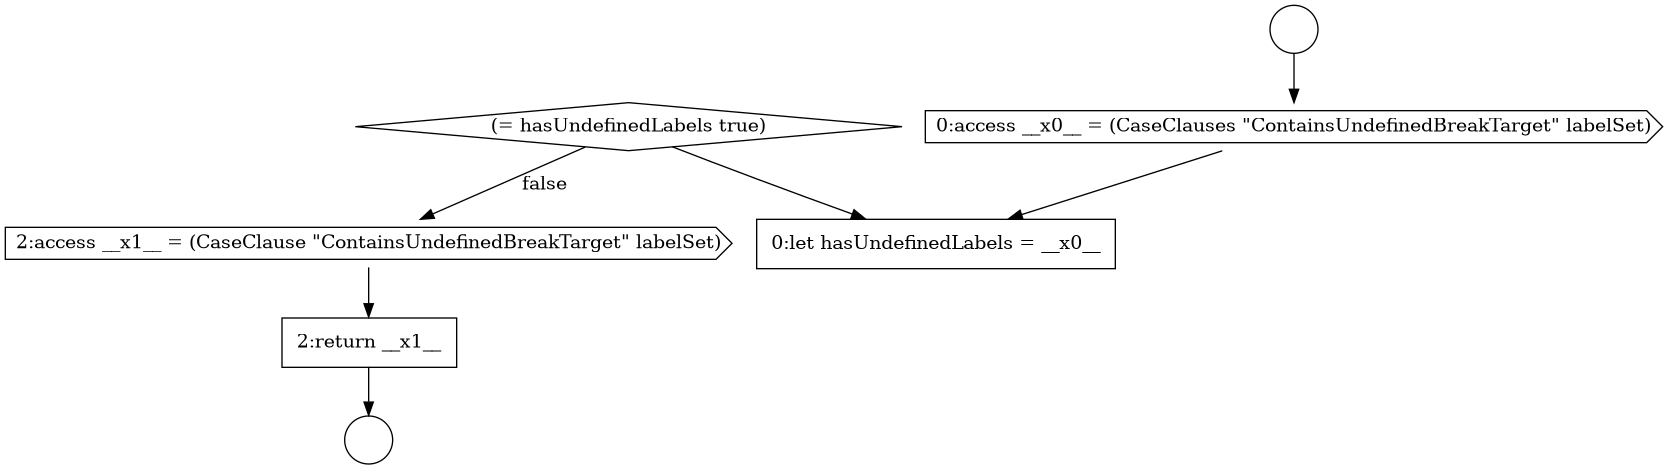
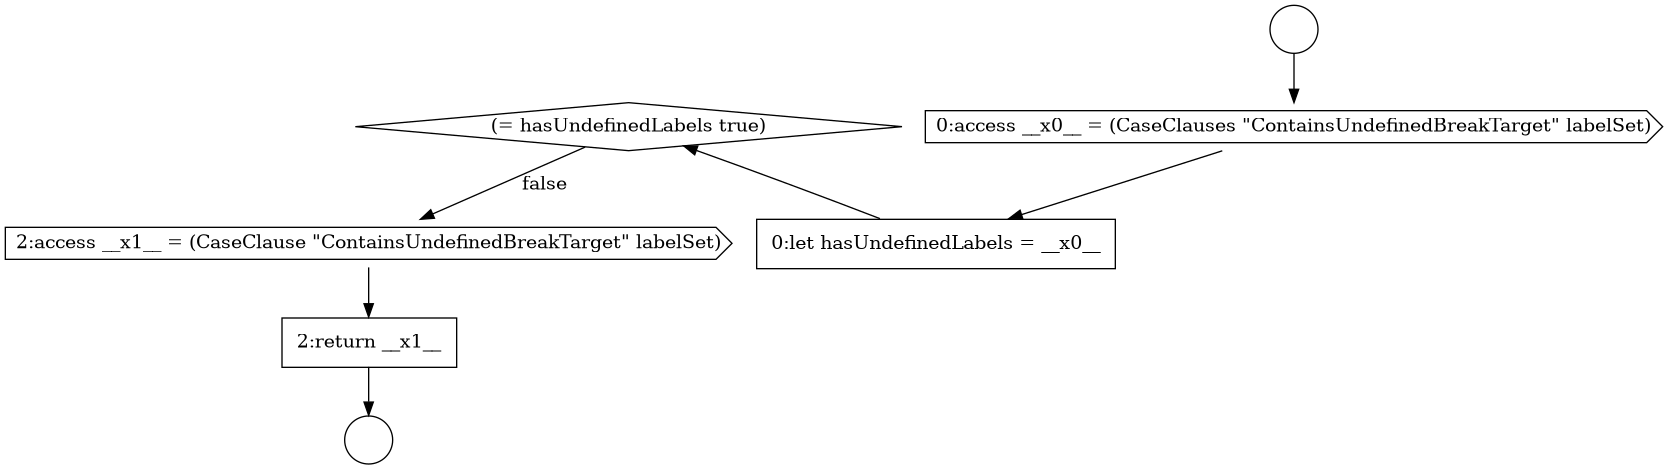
edge "(= hasUndefinedLabels true)" -> "0:let hasUndefinedLabels = __x0__": reversed
